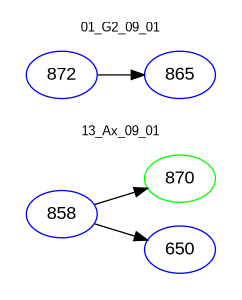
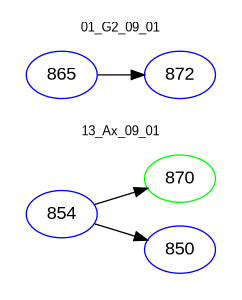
edge "872" -> "865": reversed
node "858": label "858" -> "854"
node "650": label "650" -> "850"
